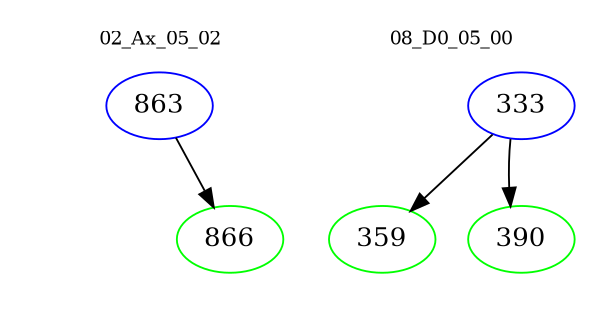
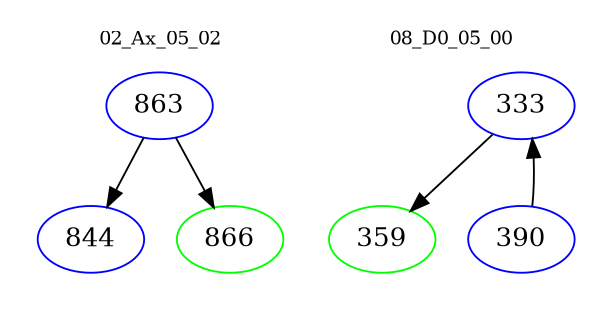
edge "333" -> "390": reversed
node "844": added
node "390": color green -> blue
